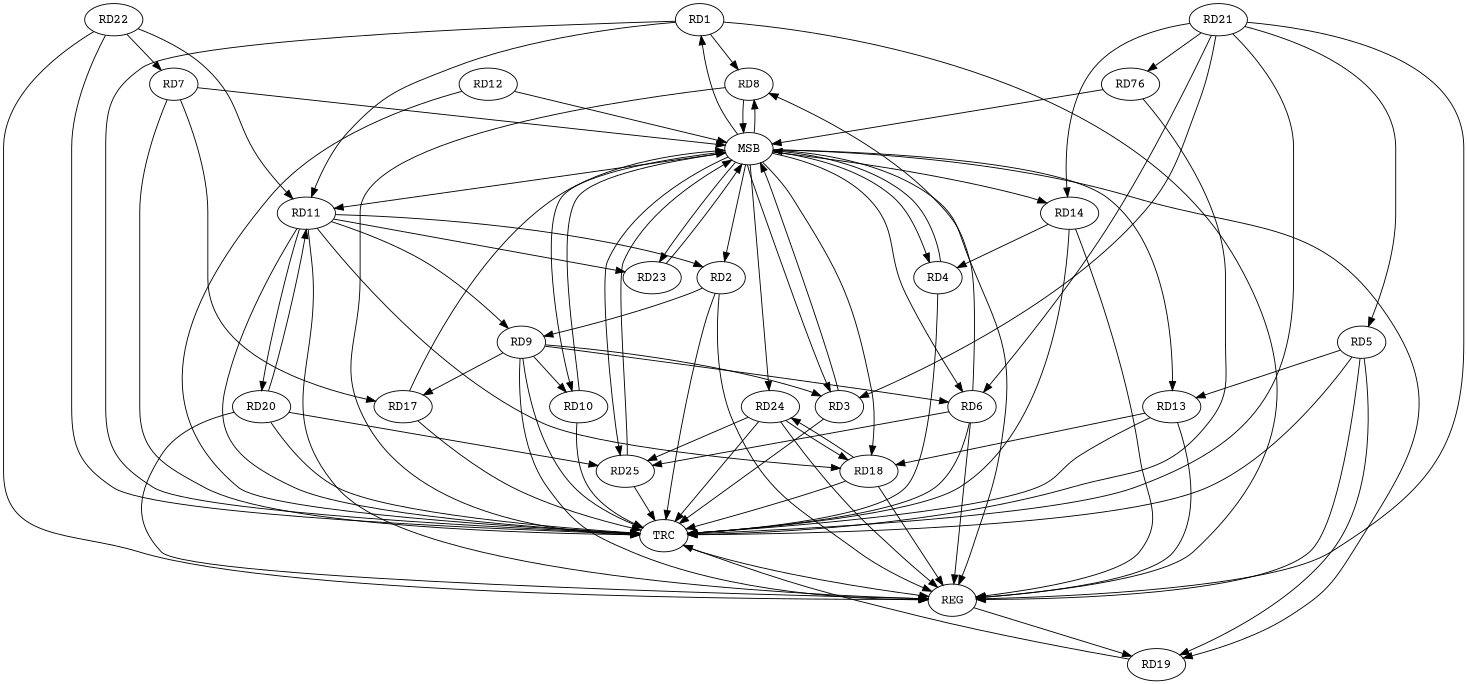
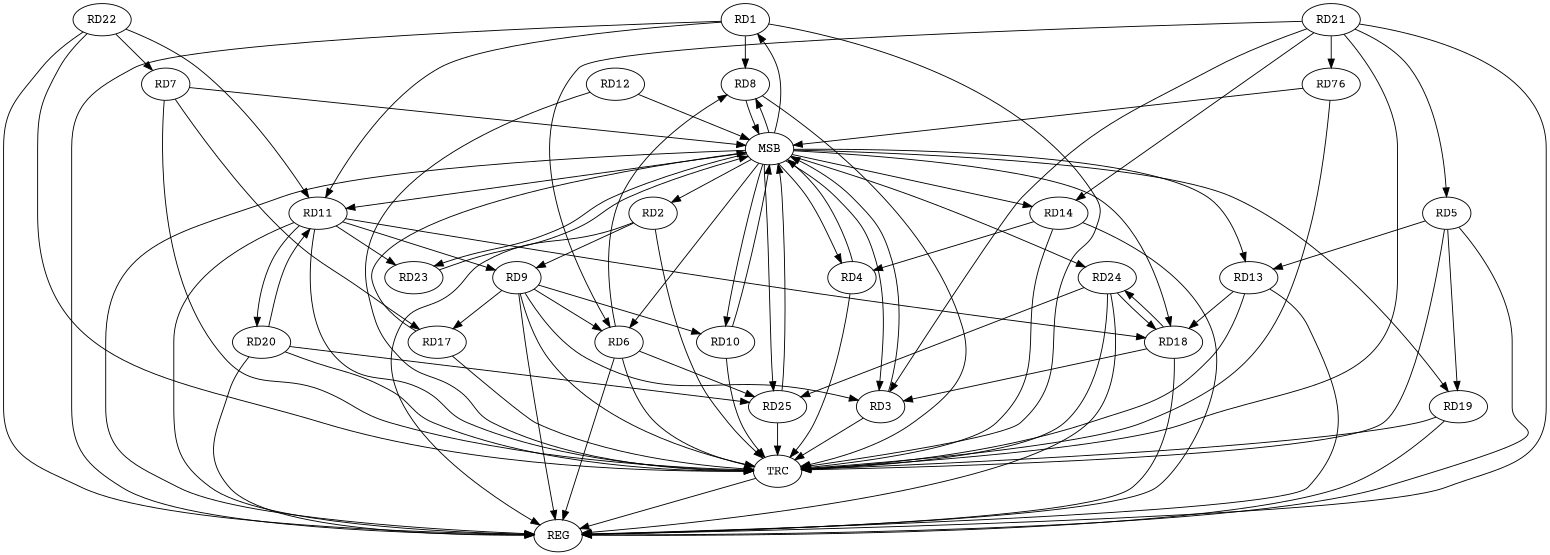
edge "RD11" -> "RD2": removed
edge "RD18" -> "TRC": now "RD18" -> "RD3"
edge "REG" -> "RD19": reversed
